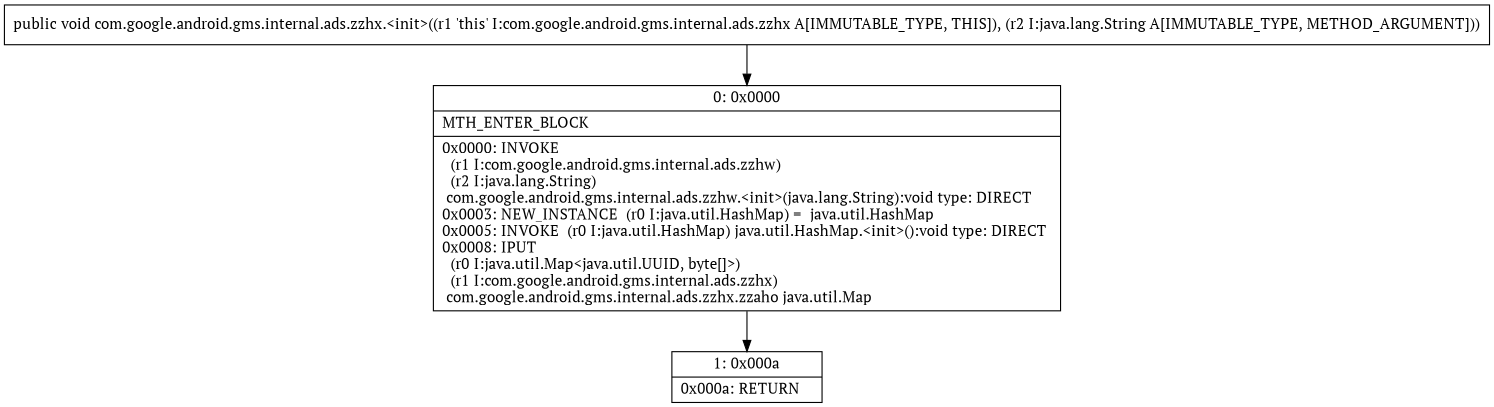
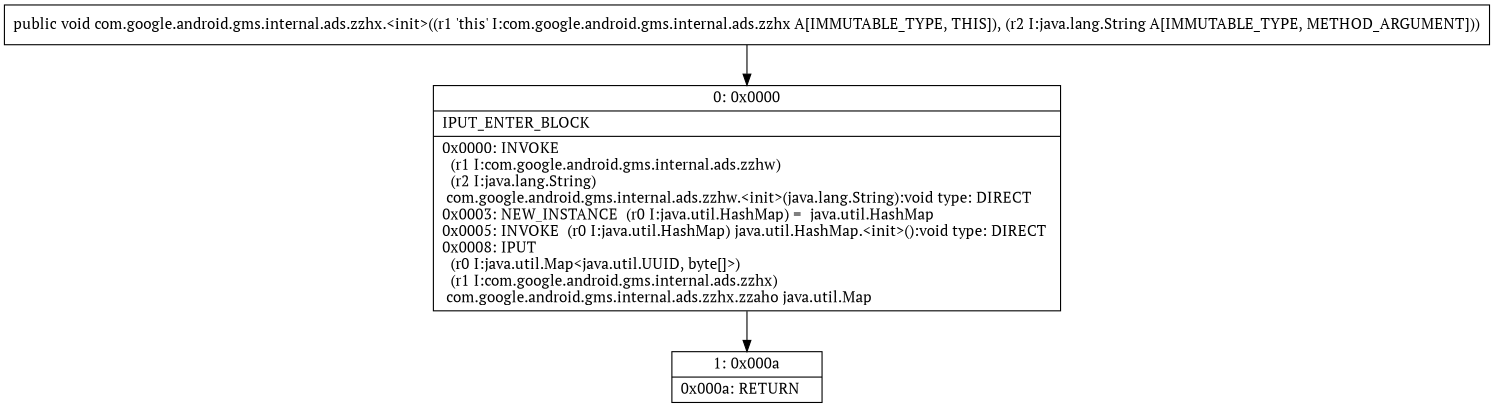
node "0: 0x0000": text "MTH_ENTER_BLOCK" -> "IPUT_ENTER_BLOCK"
